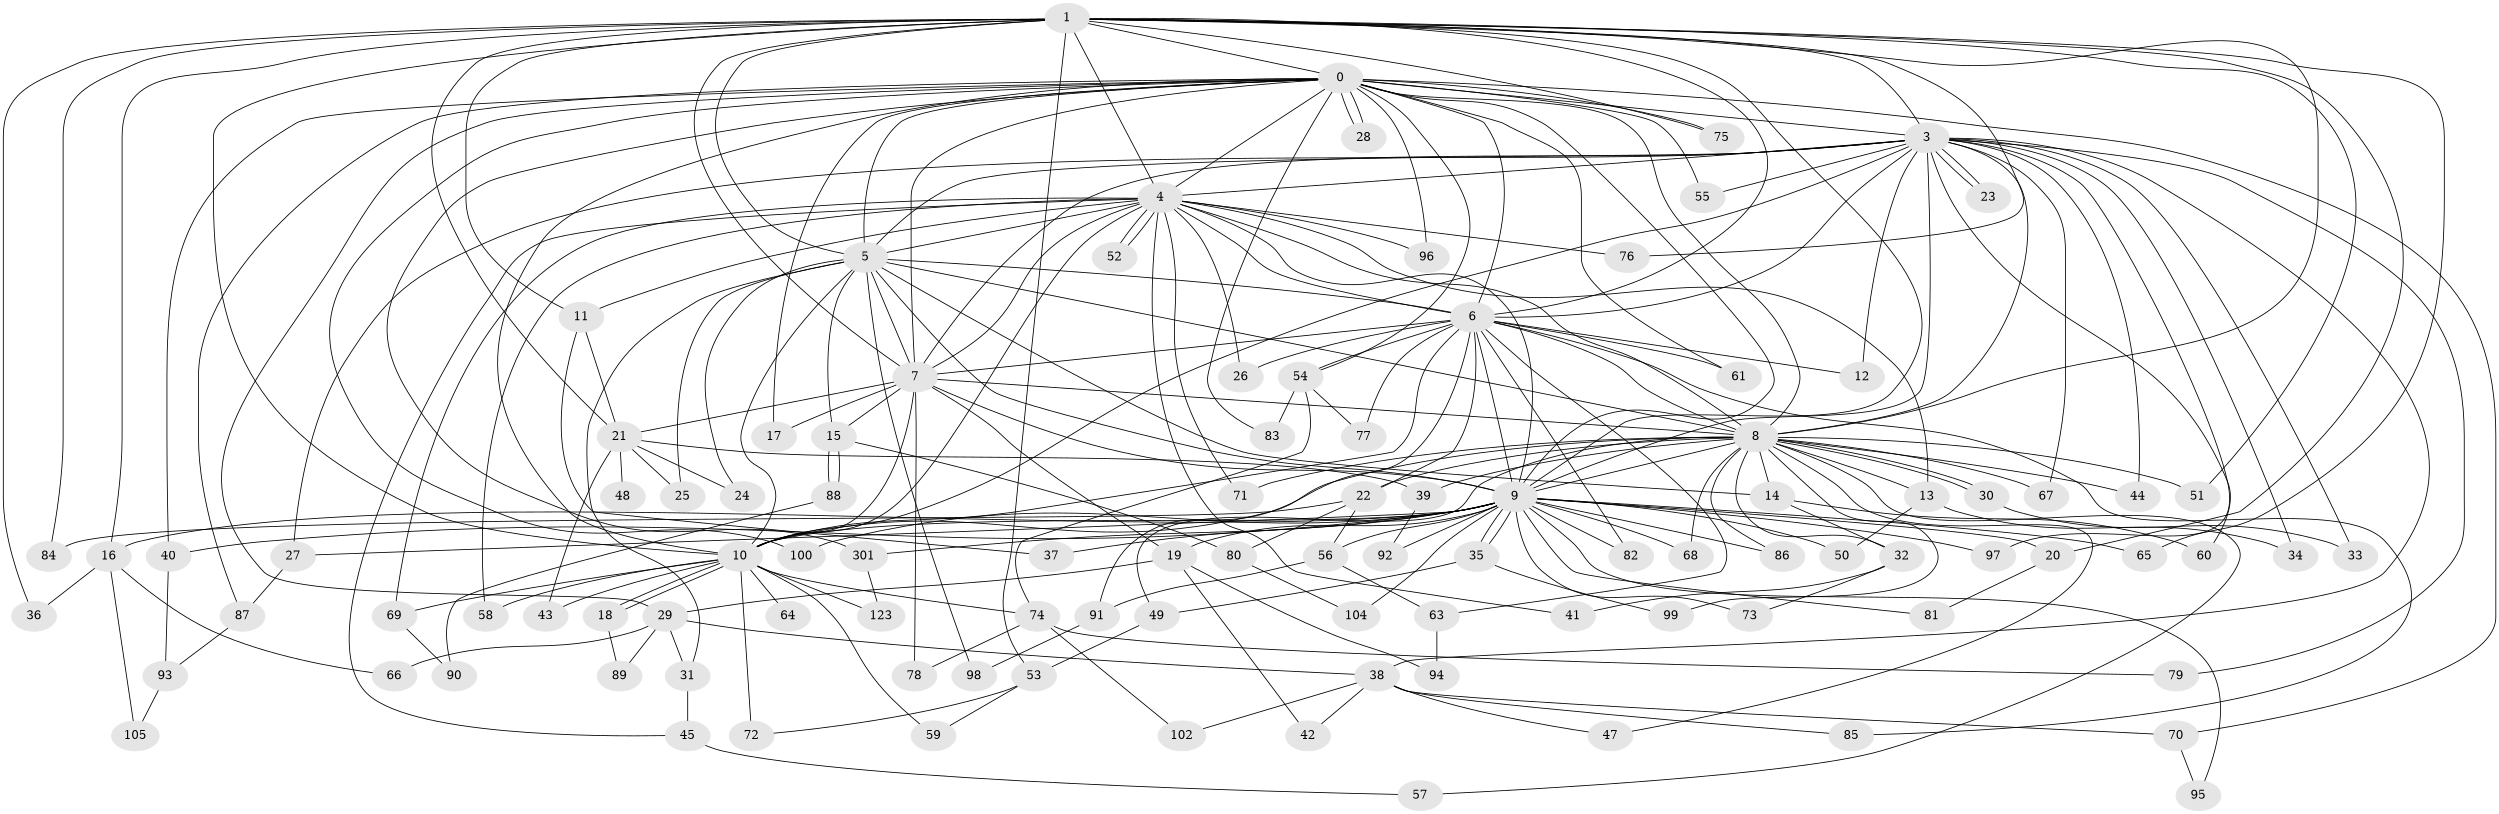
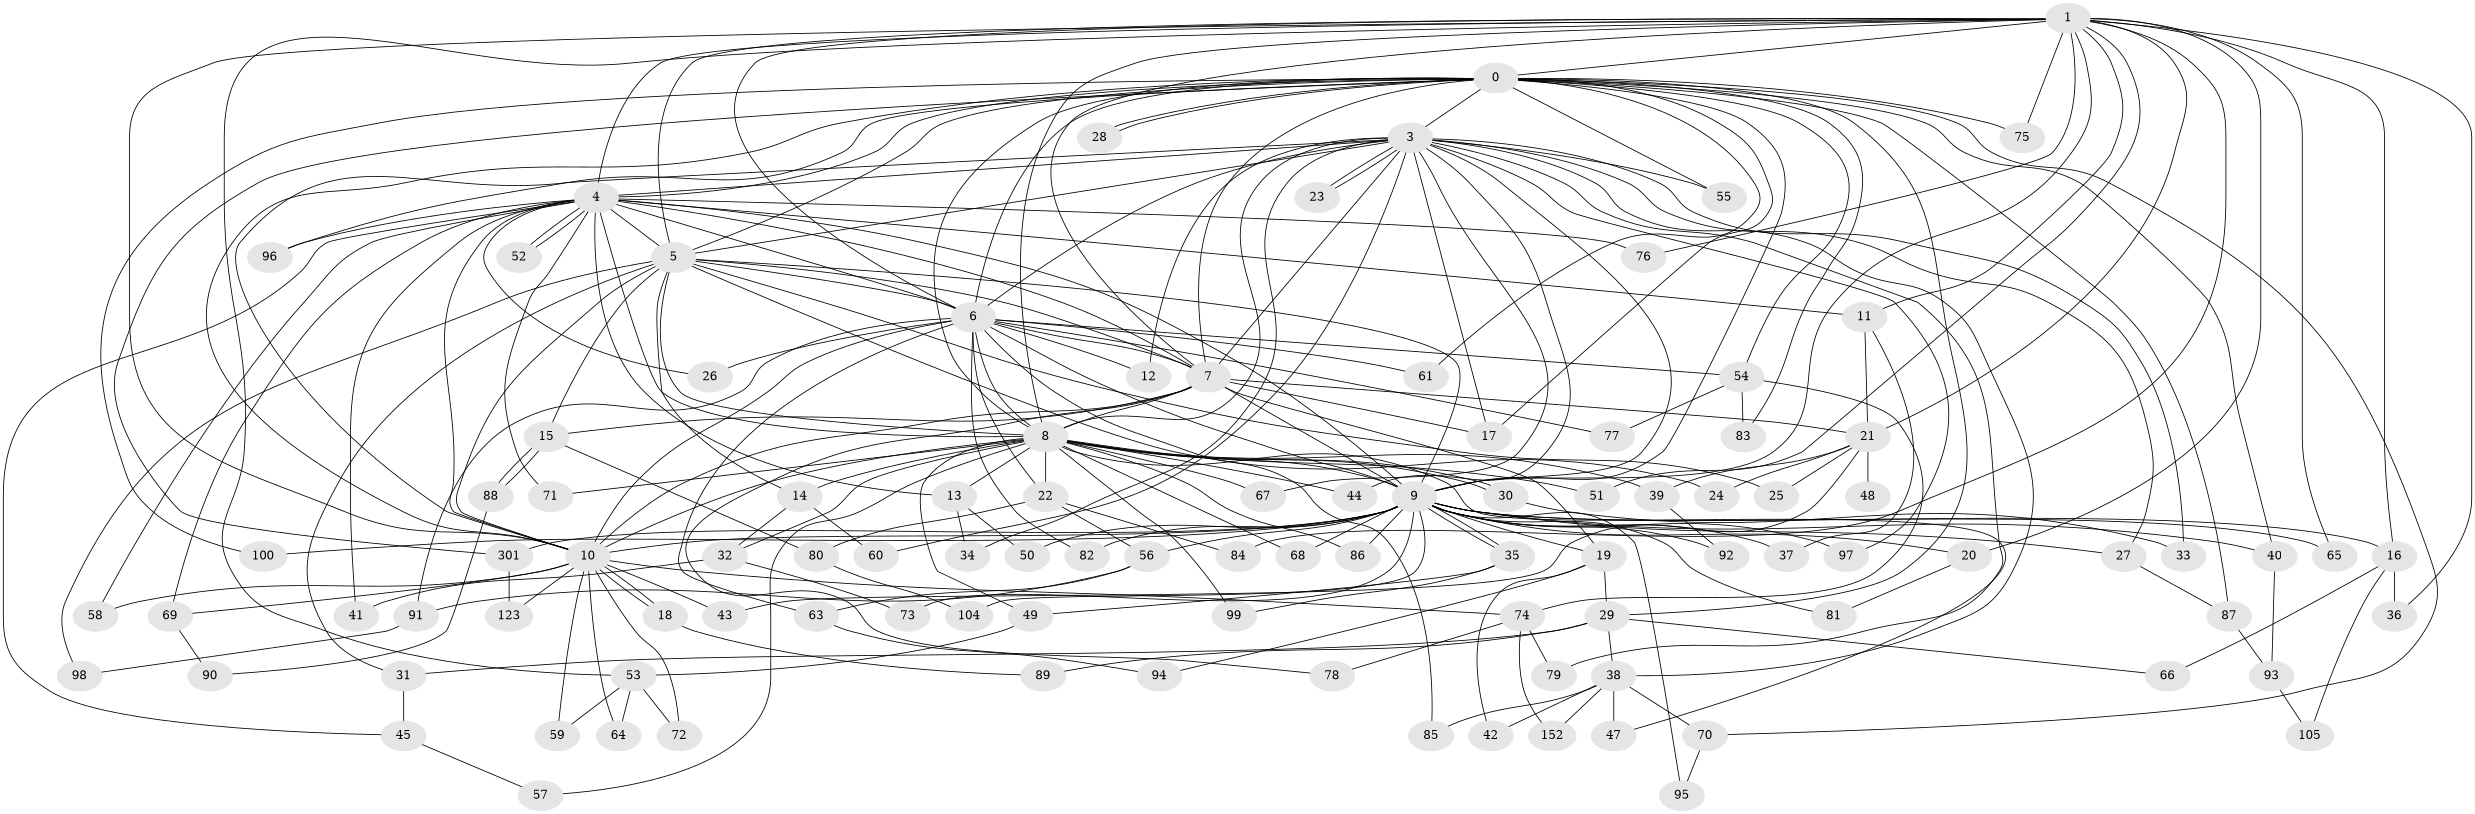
edge "1" -- "3": now "17" -- "3"
edge "53" -- "64": added
node "102": label "102" -> "152"
